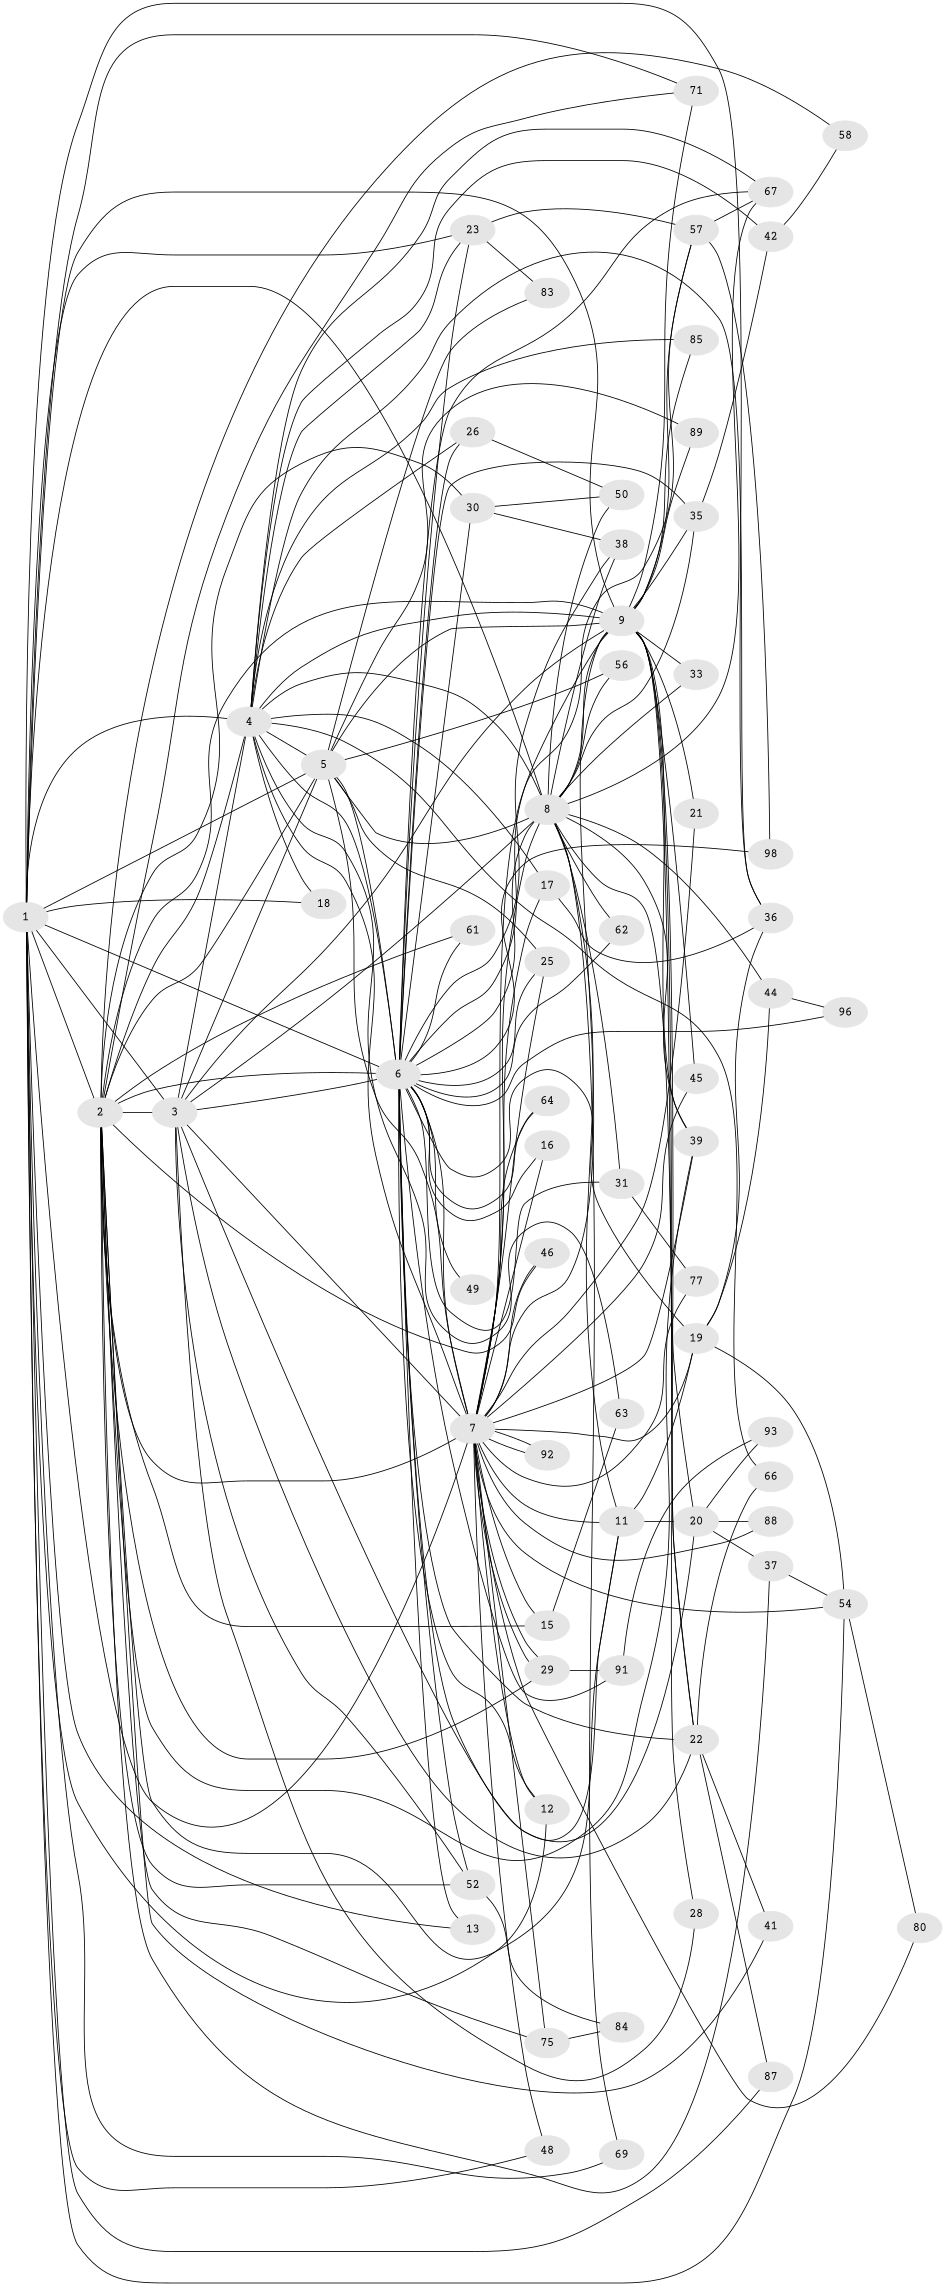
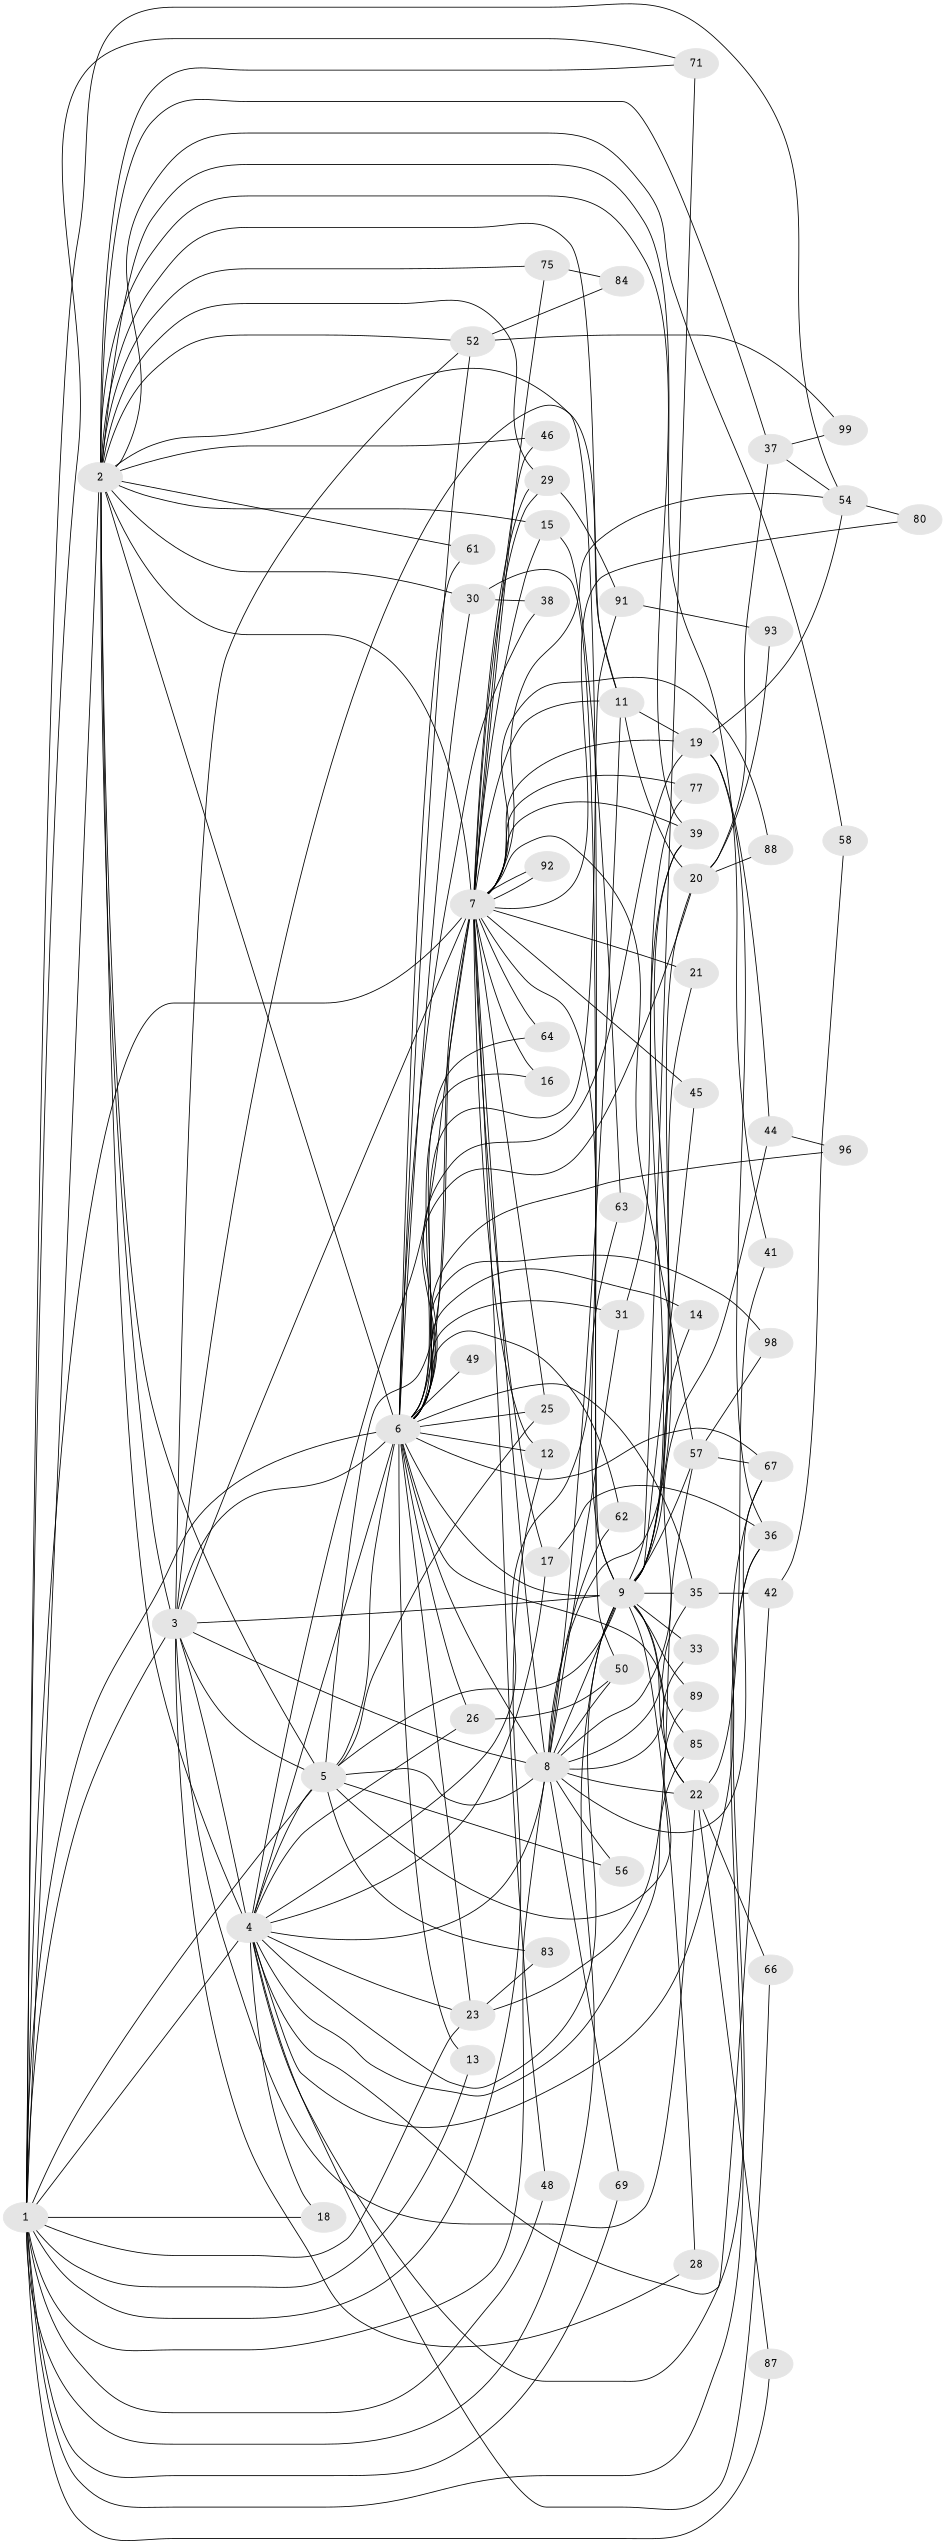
node "99": added
edge "38" -- "8": removed
node "14": added
